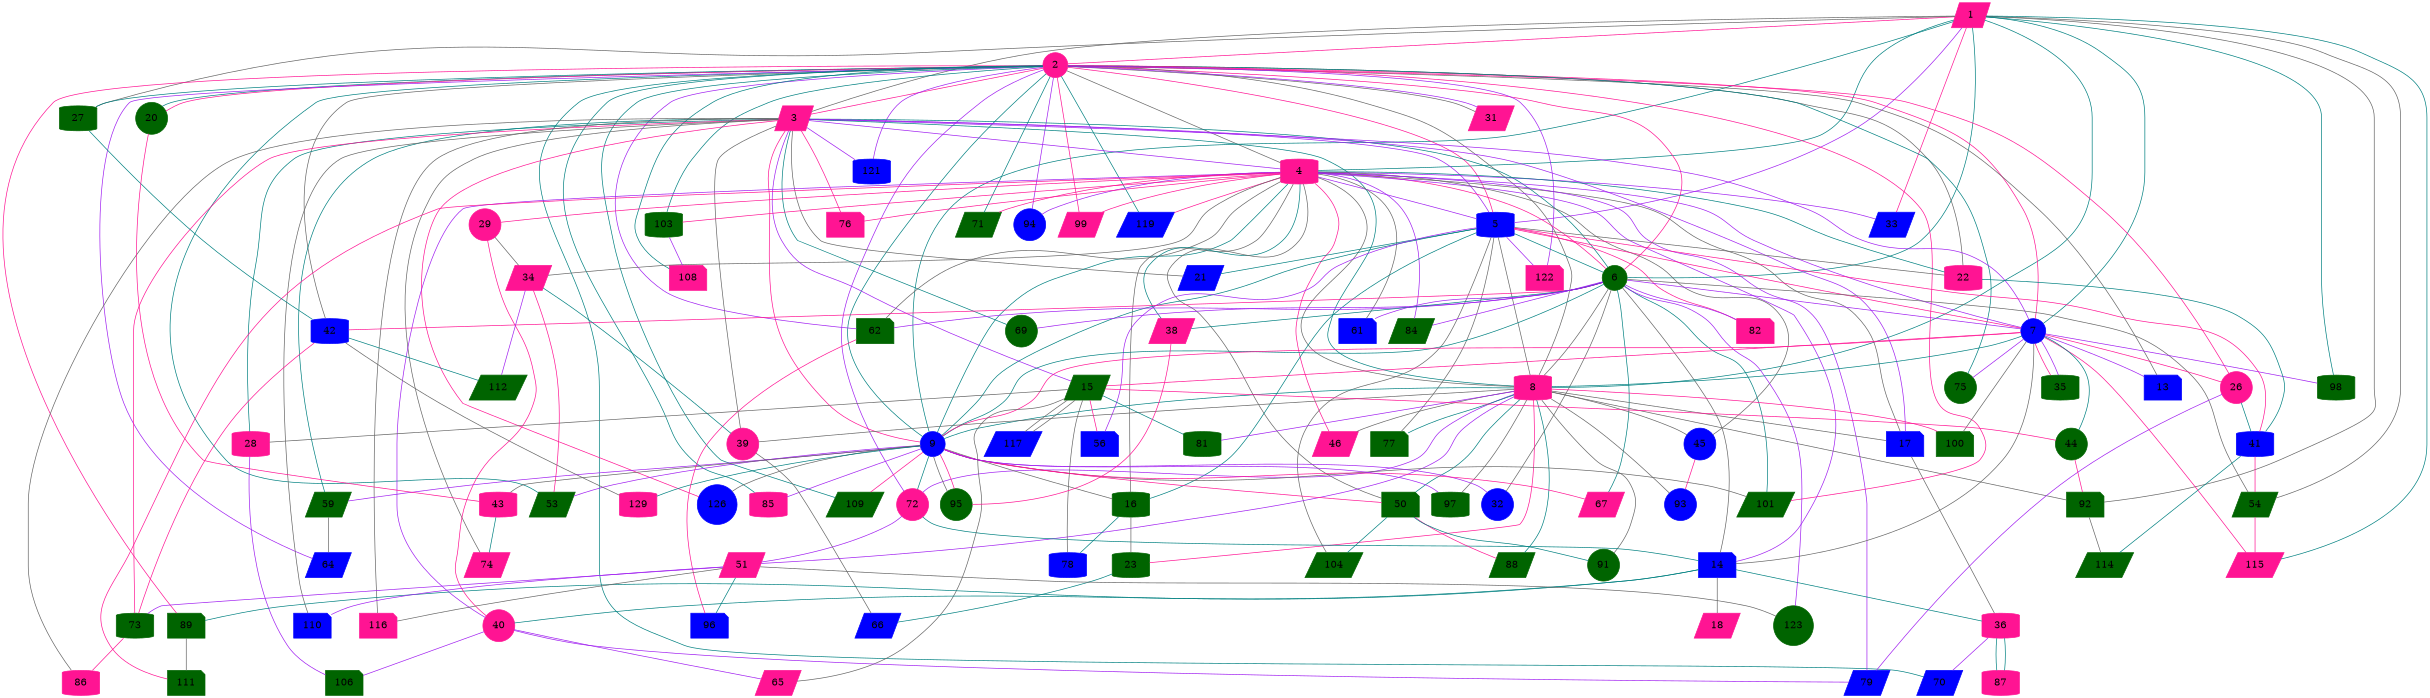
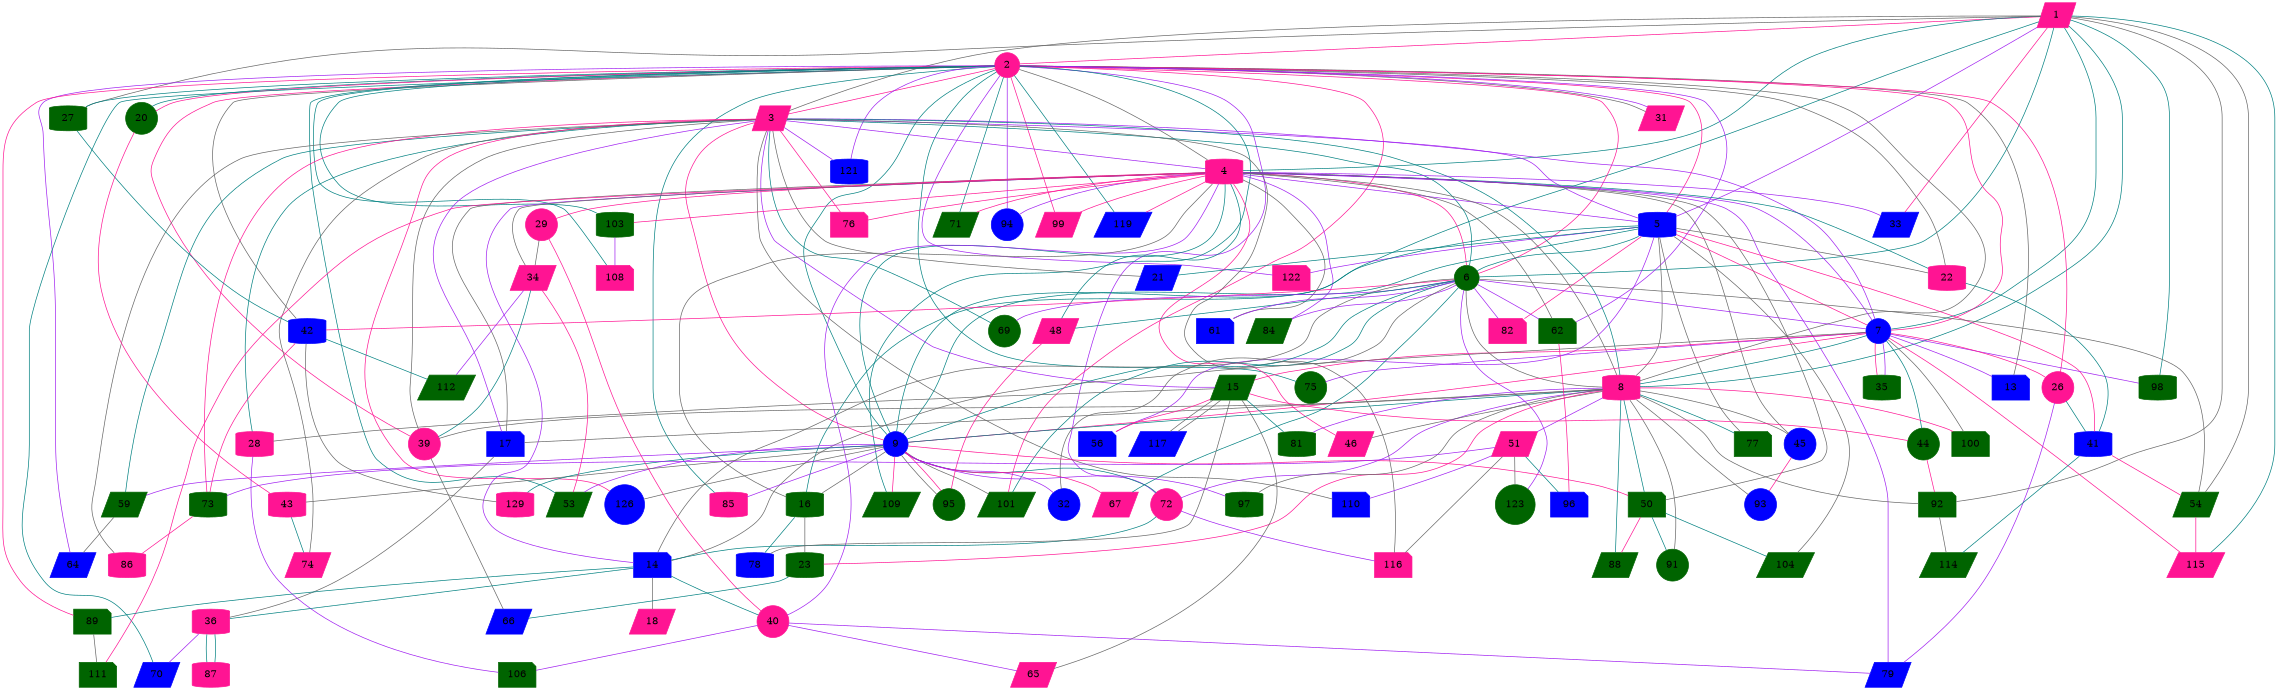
edge "2" -- "39": added
node "38": label "38" -> "48"
edge "72" -- "51": now "72" -- "116"
